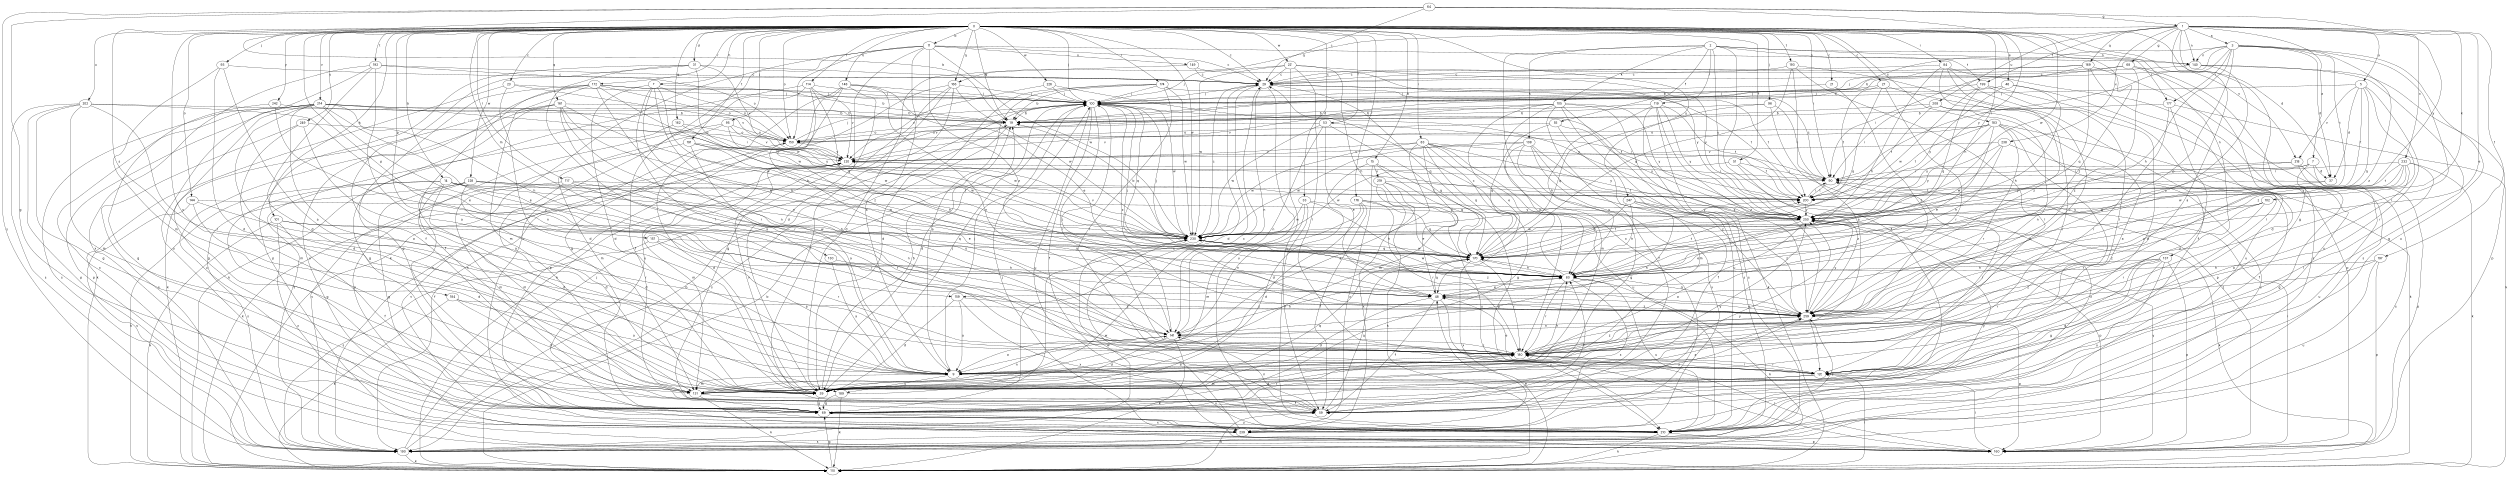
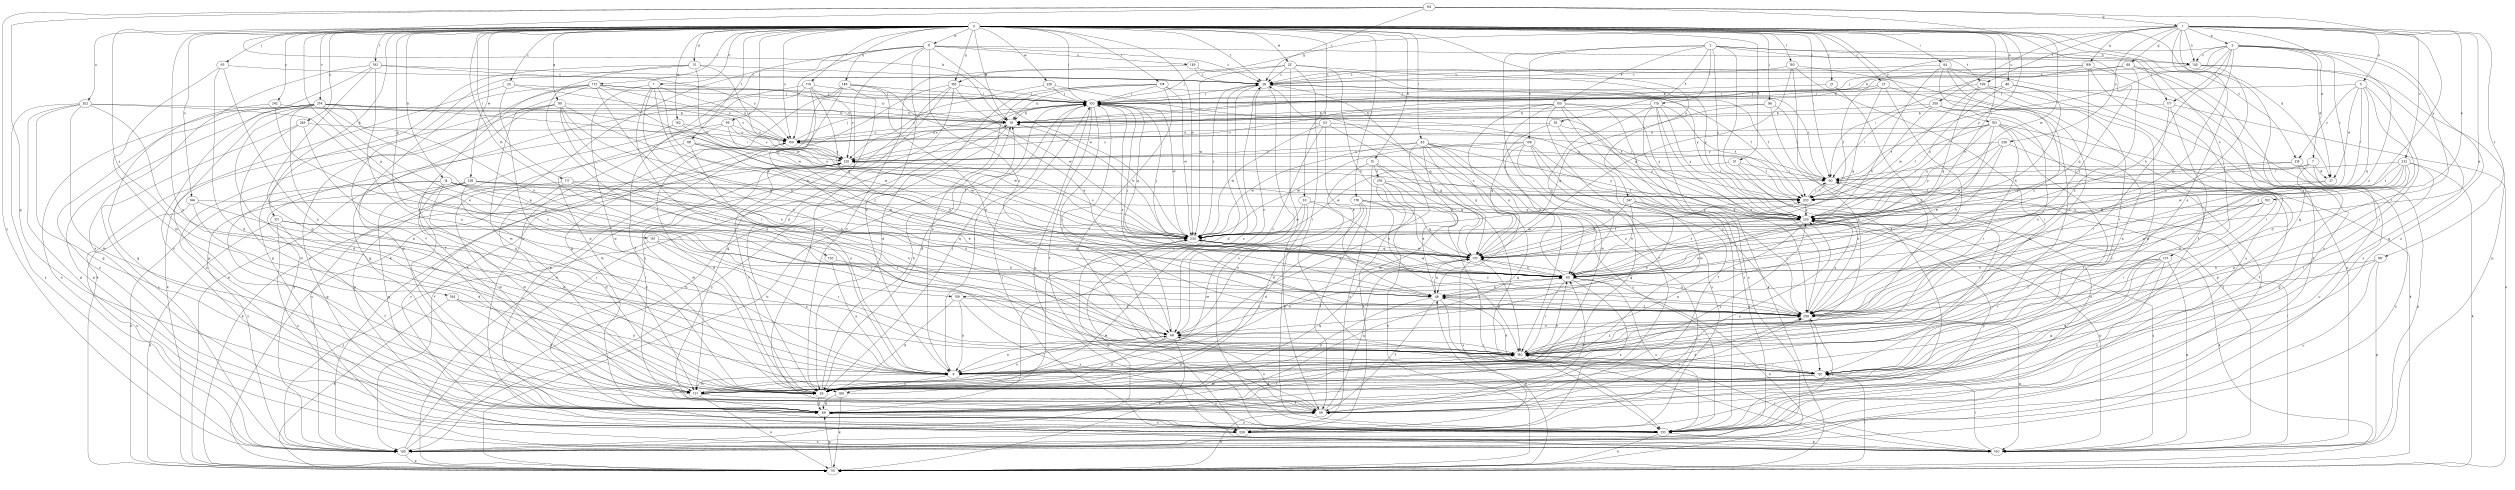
edge "0" -> "53": removed, label "f"
